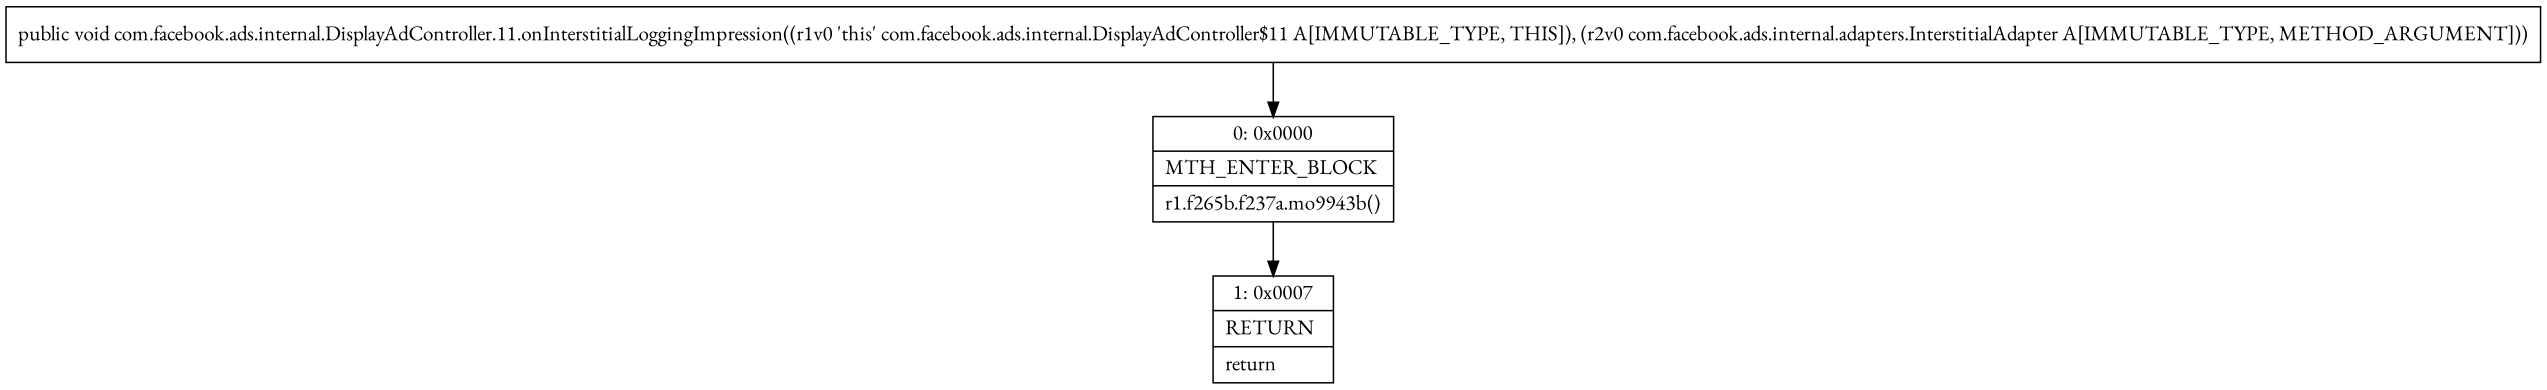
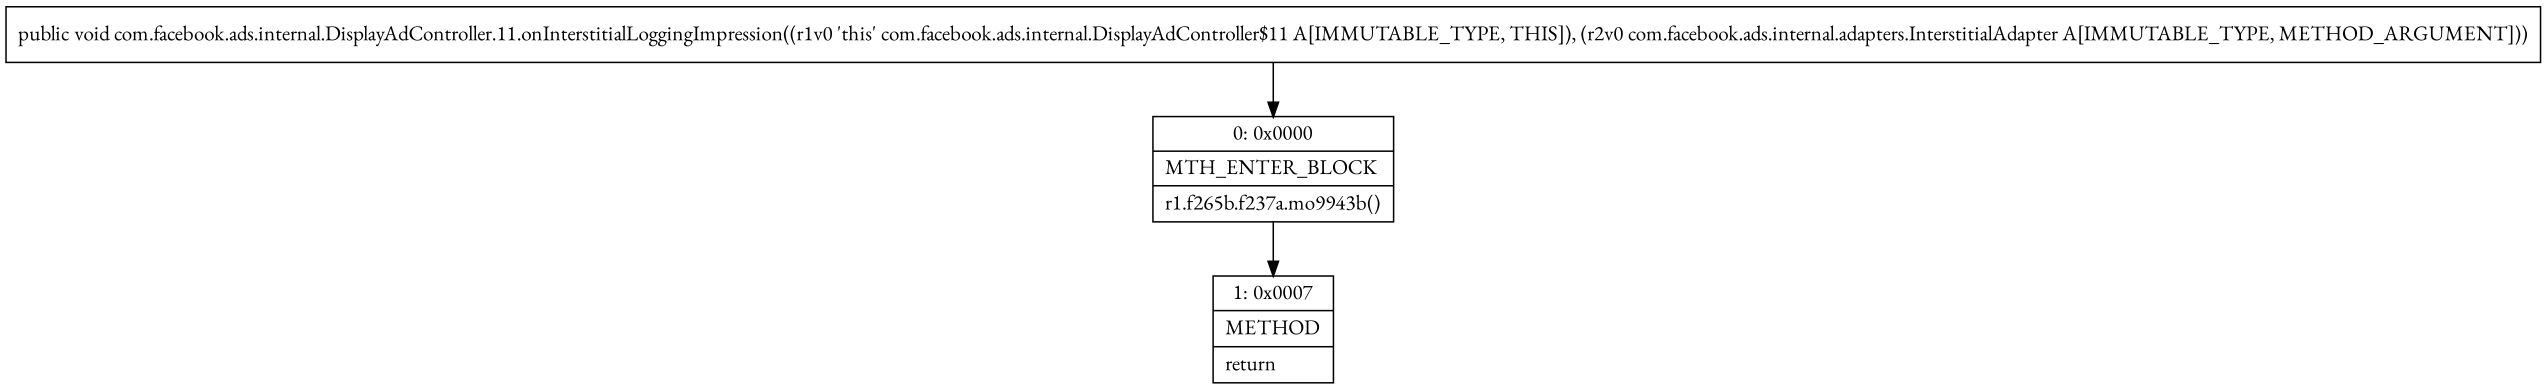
node "1: 0x0007": text "RETURN" -> "METHOD"
